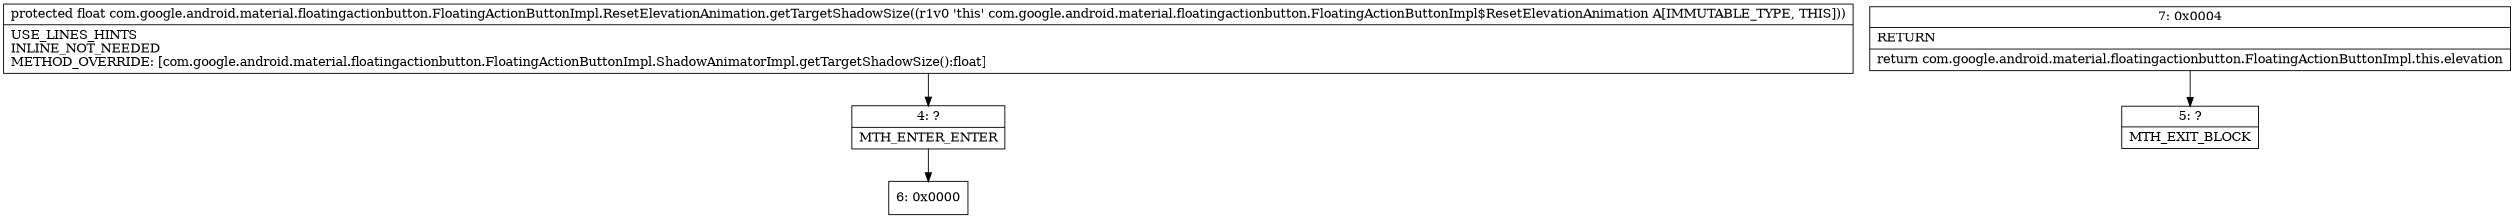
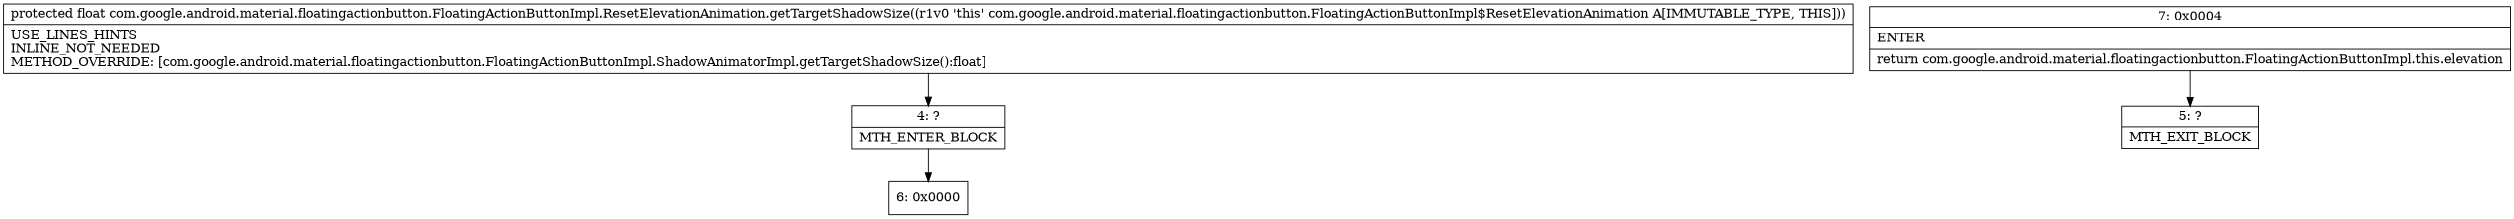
node "7: 0x0004": text "RETURN" -> "ENTER"
node "4: ?": text "MTH_ENTER_ENTER" -> "MTH_ENTER_BLOCK"
